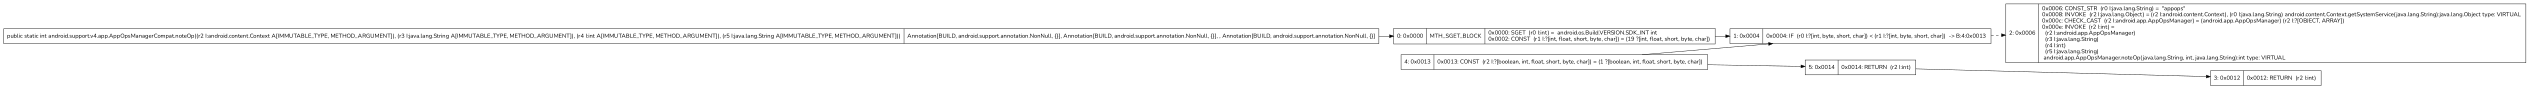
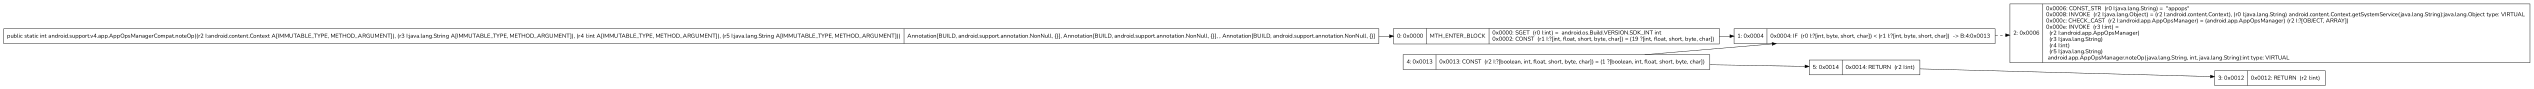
node "2: 0x0006": text "0x000e: INVOKE  (r2 I:int) =" -> "0x000e: INVOKE  (r3 I:int) ="
node "0: 0x0000": text "MTH_SGET_BLOCK" -> "MTH_ENTER_BLOCK"
